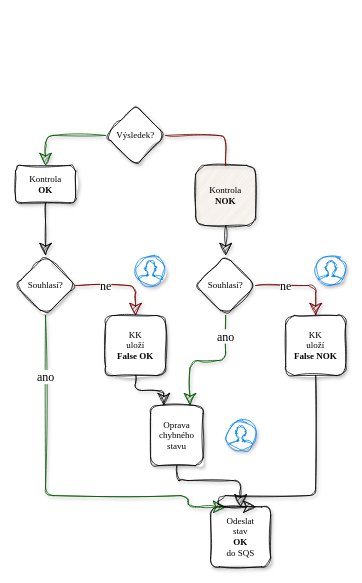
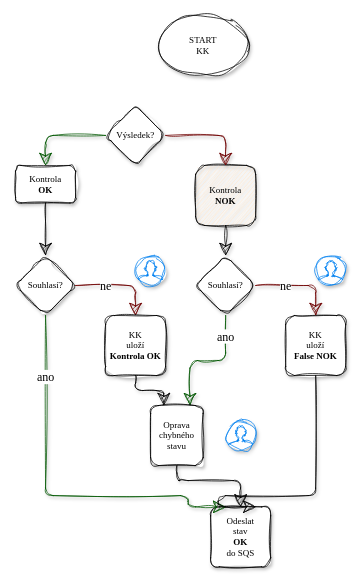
node "START KK": added
edge "Výsledek?" -- "Kontrola NOK": arrowhead none -> classic
node "KK uloží False OK": label "KK uloží False OK" -> "KK uloží Kontrola OK"
